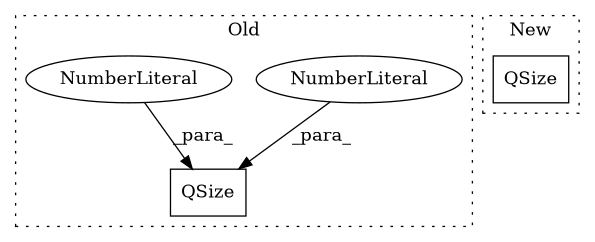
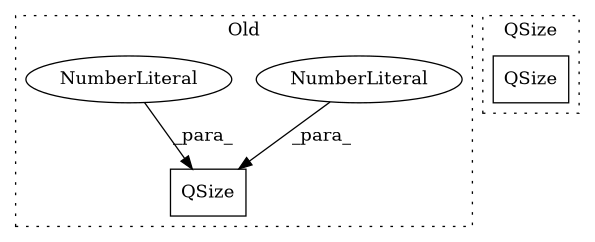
cluster "New": label "New" -> "QSize"
